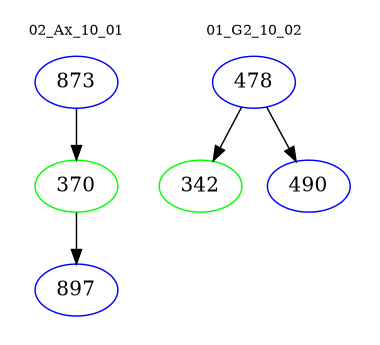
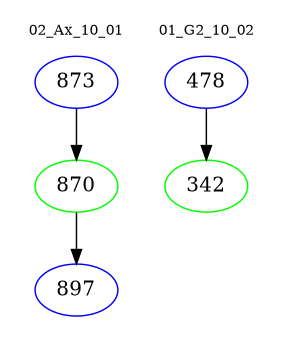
node "370": label "370" -> "870"
node "490": removed
